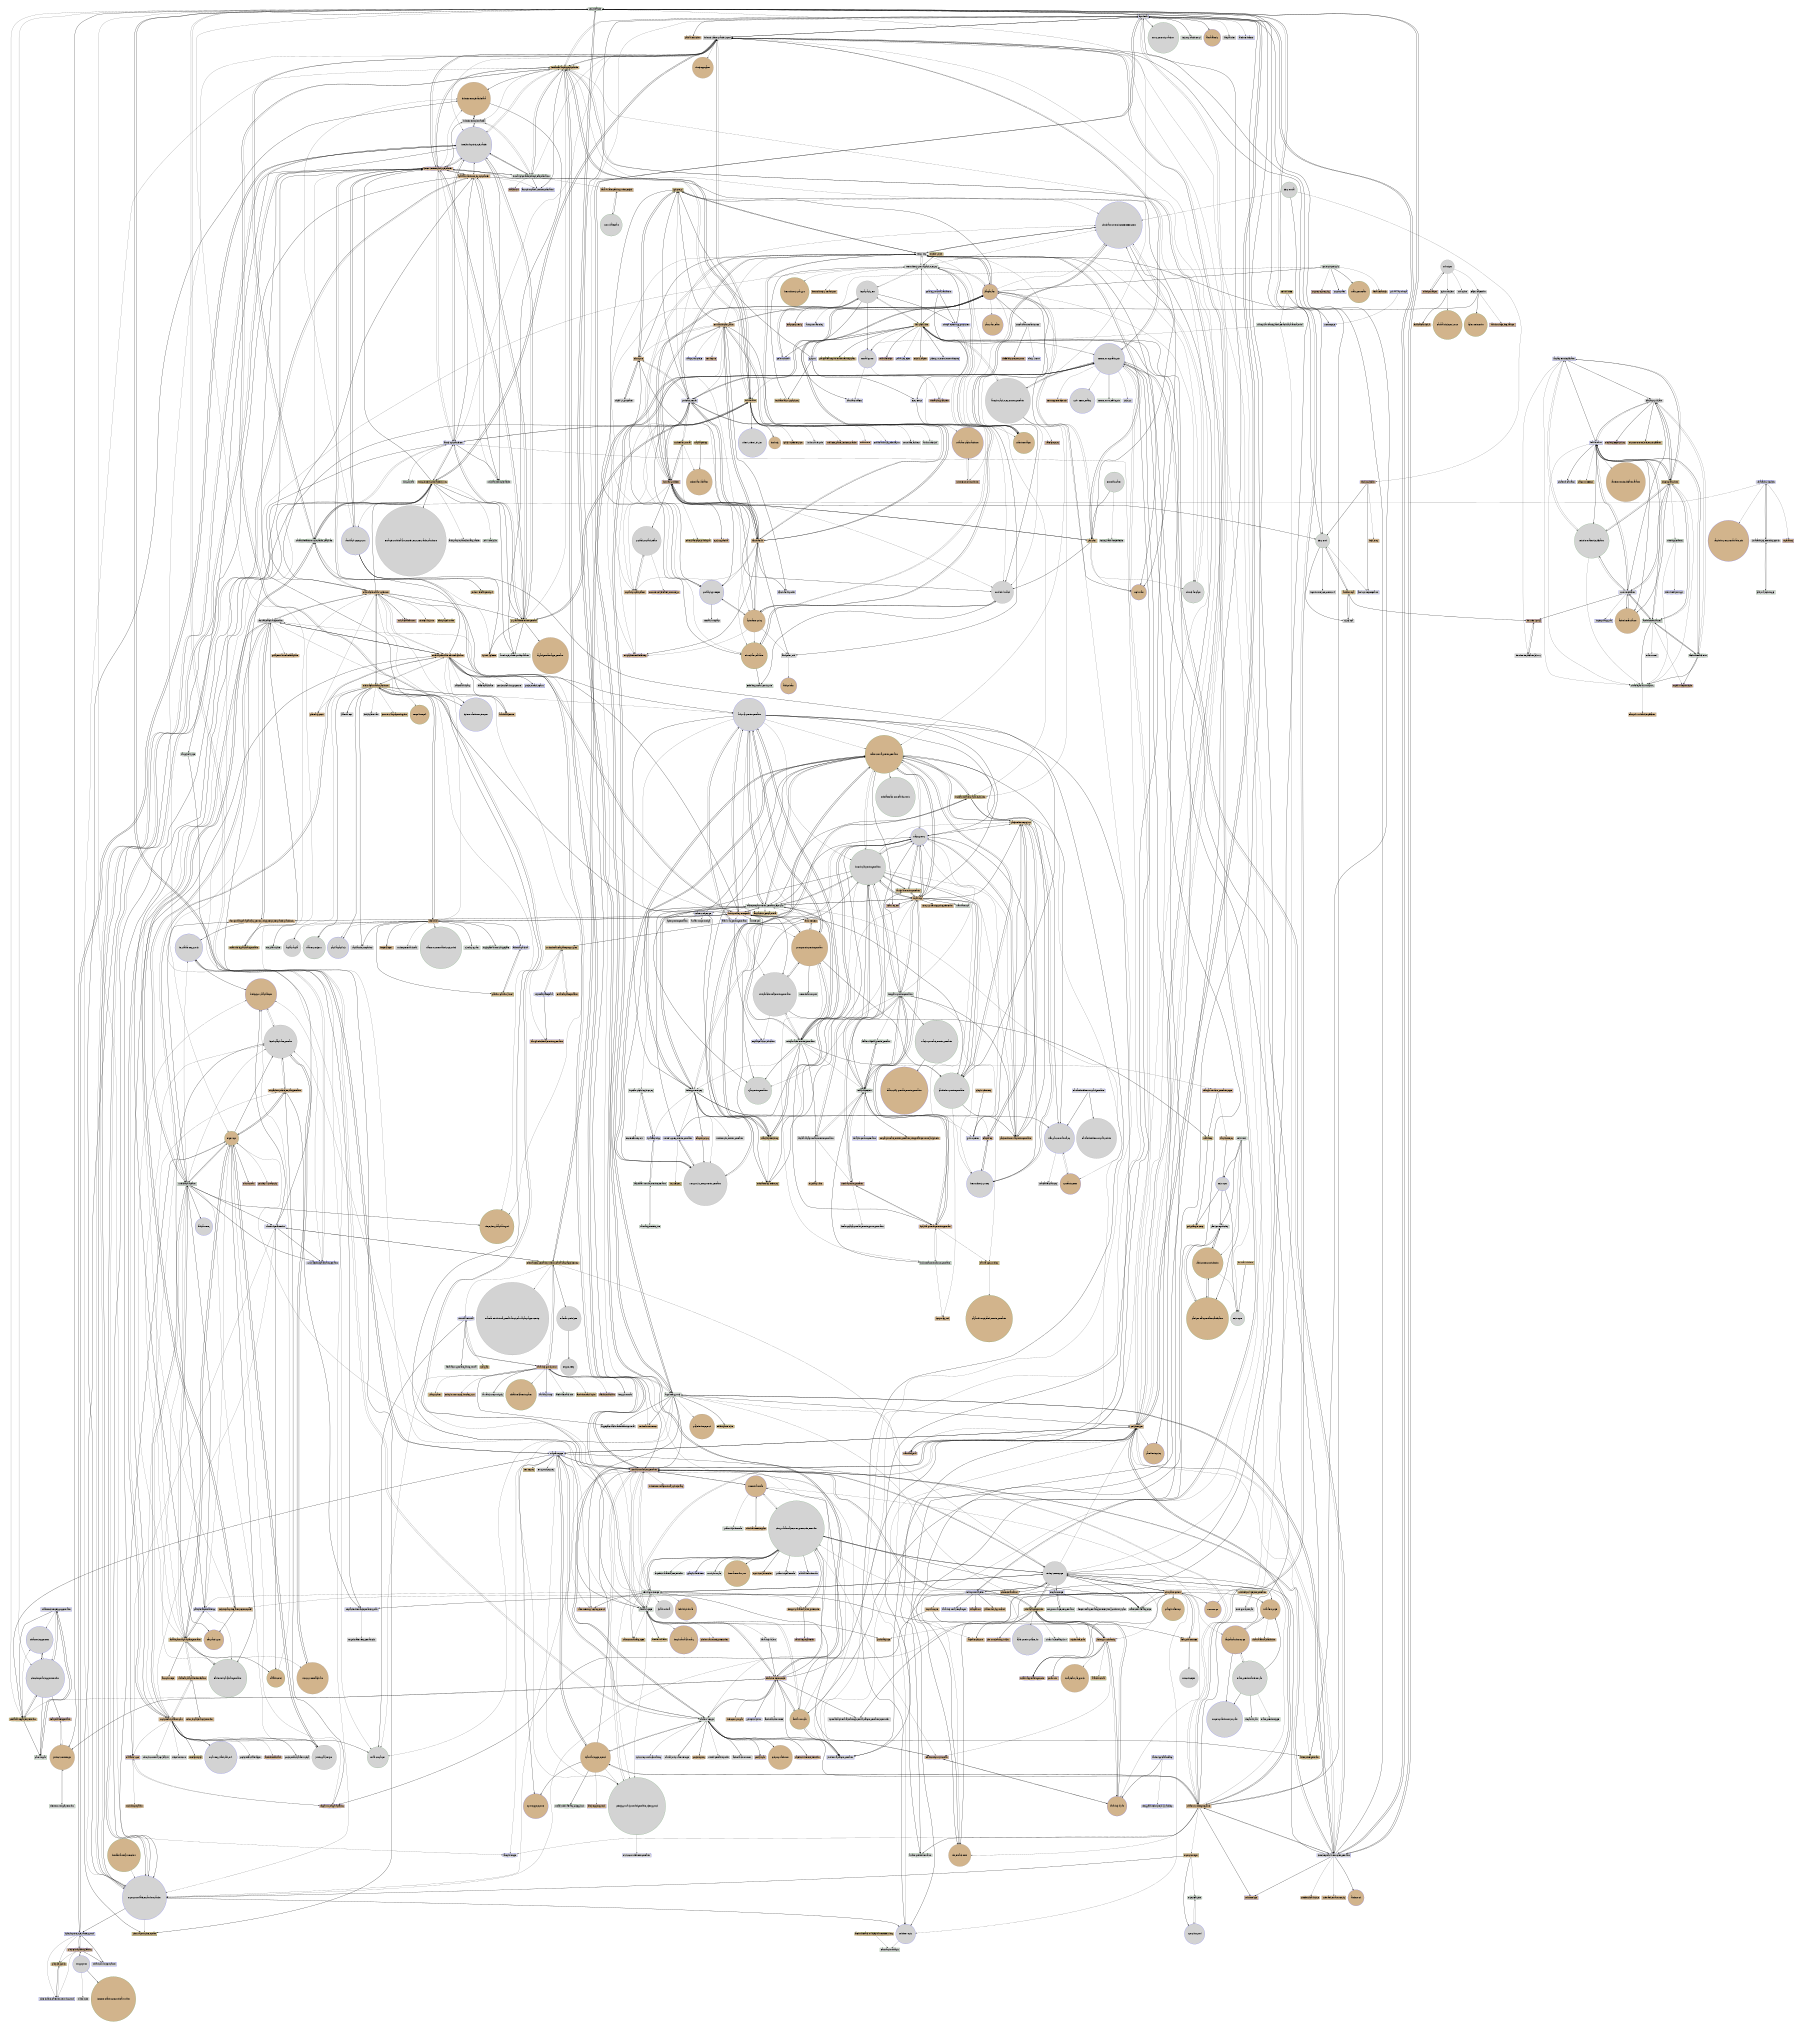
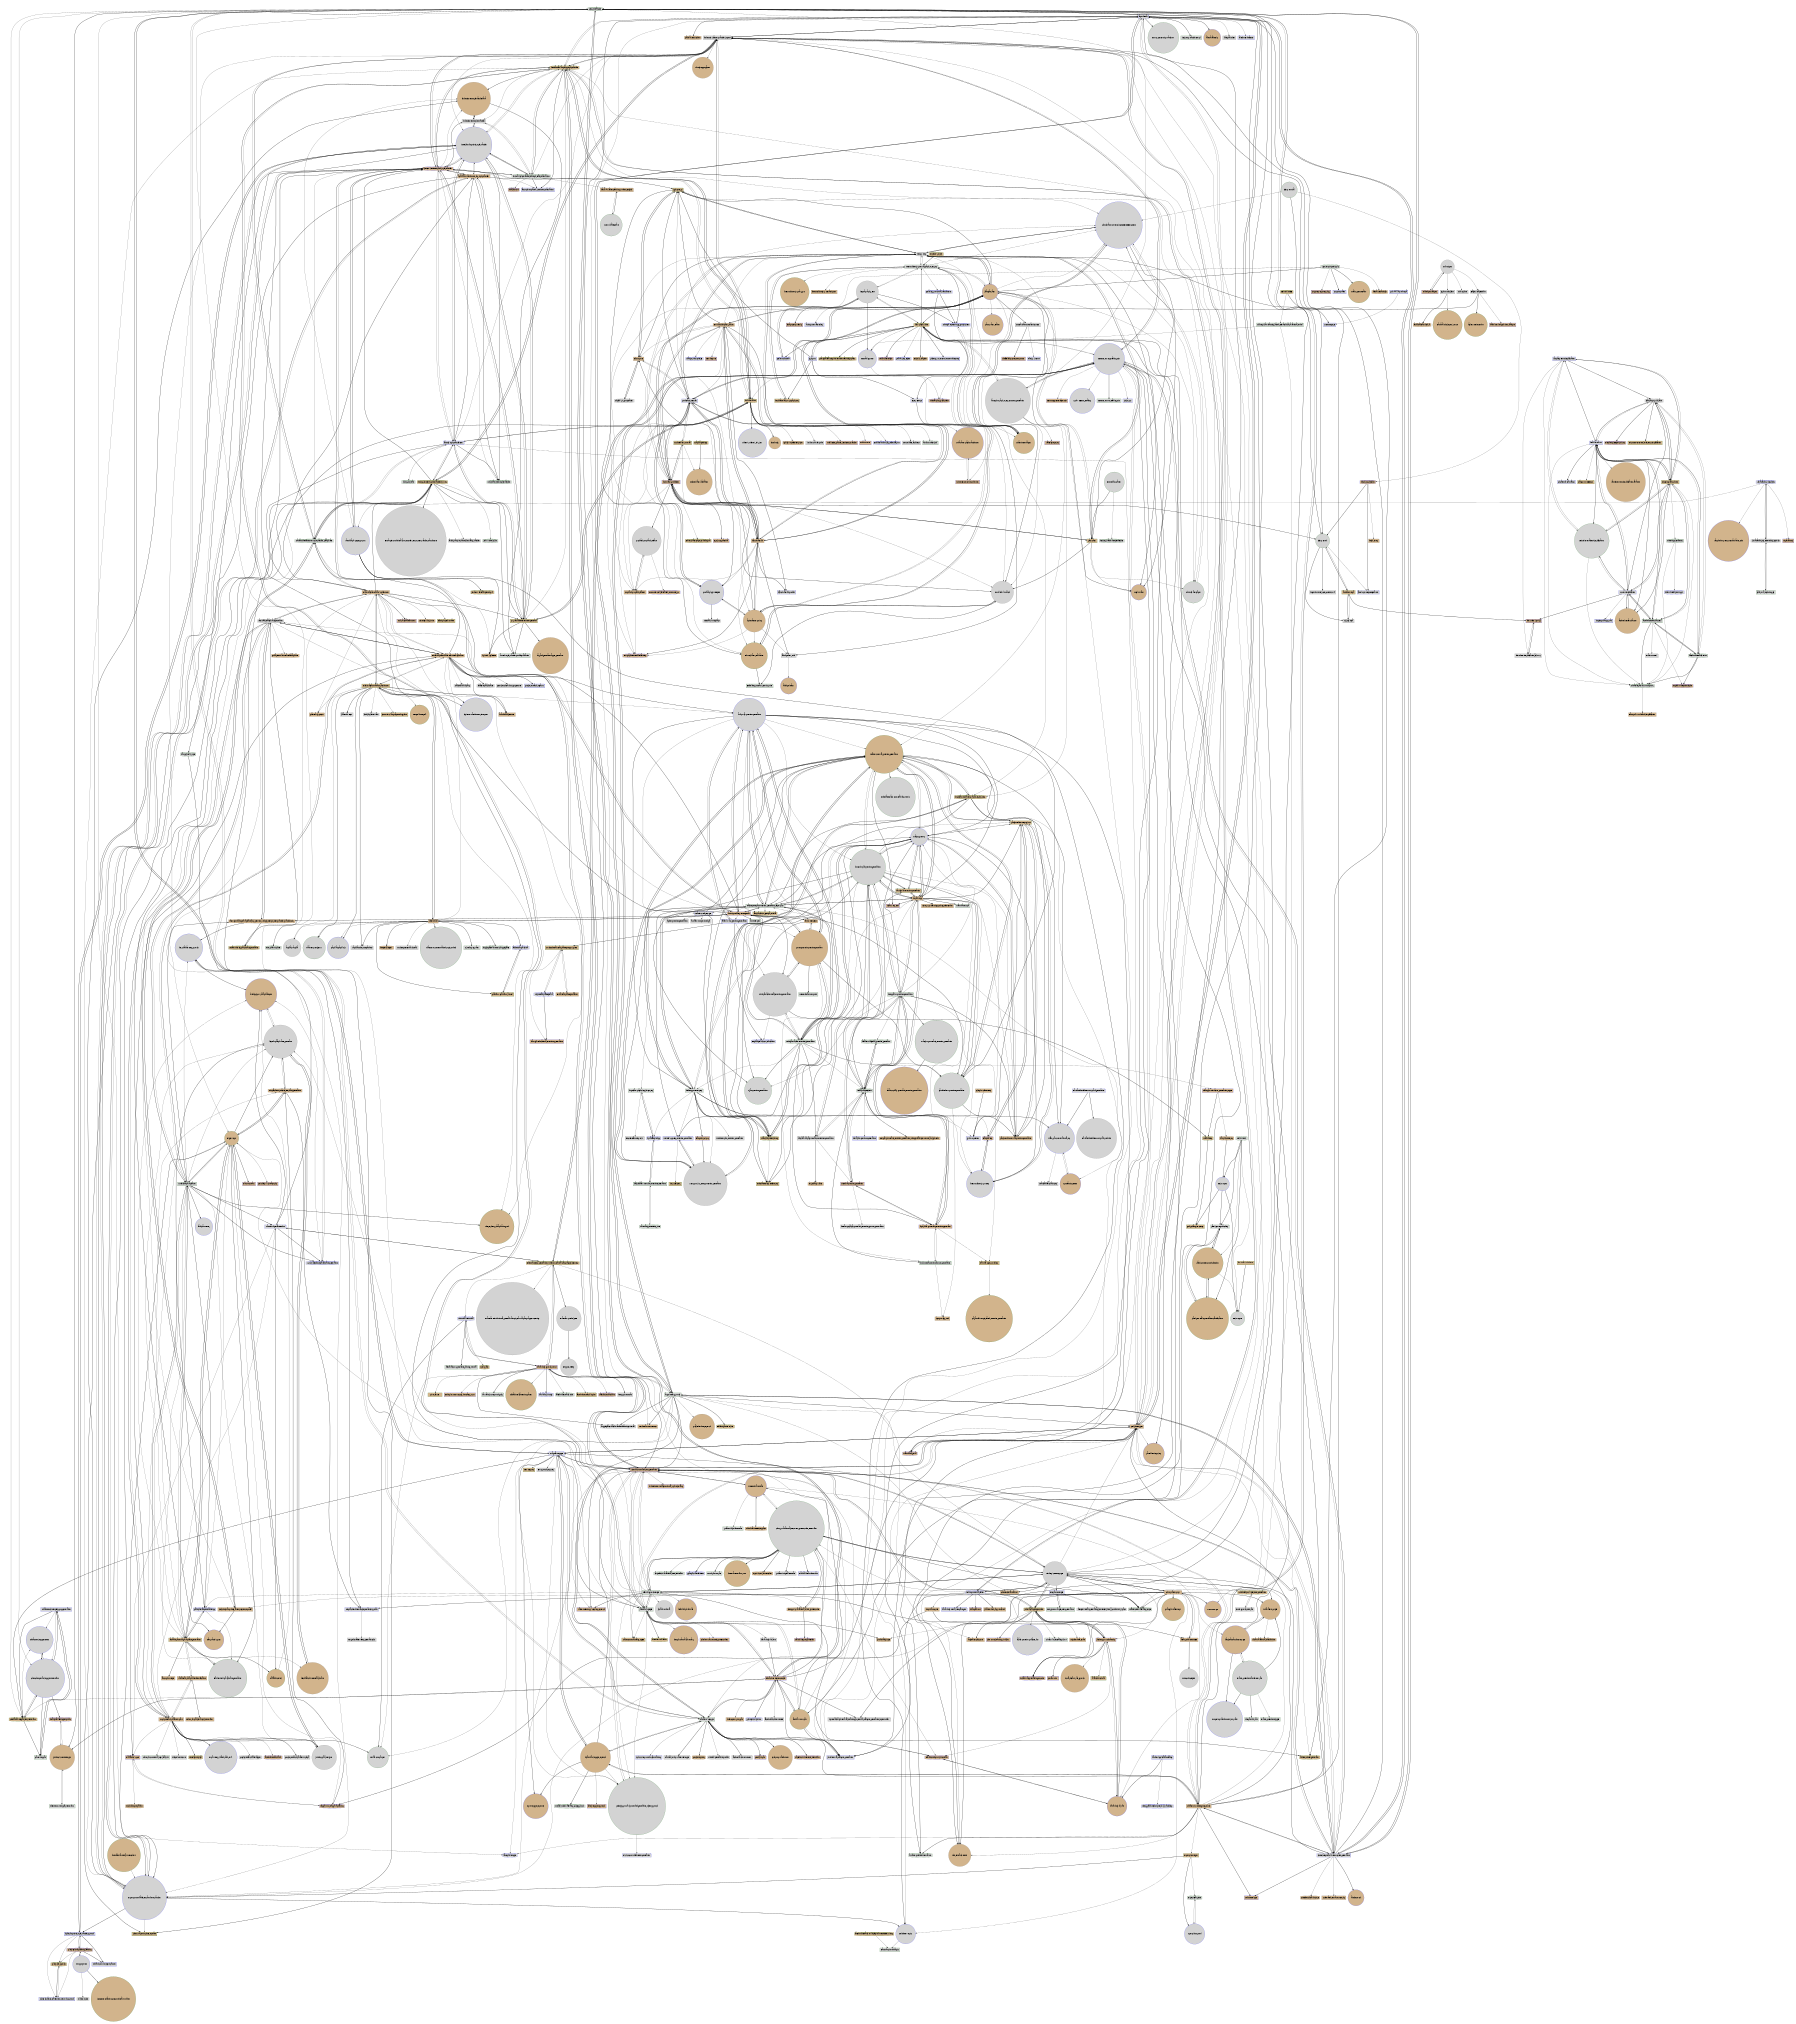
node "baidu/knowledge-deep-dialogue": label "baidu/knowledge-deep-dialogue" -> "baidu/knowledge-driven-dialogue"
node "zhaochaocs/DualEnc": removed
edge "goodbai-nlp/AMRBART" -> "RikVN/AMR": now "goodbai-nlp/AMRBART" -> "goodmami/penman"
edge "agaralabs/transformer-drg-style-transfer" -> "cookielee77/DAST": now "agaralabs/transformer-drg-style-transfer" -> "jcyk/AMR-gs"
edge "freesunshine0316/neural-graph-to-seq-mp" -> "neulab/compare-mt": now "freesunshine0316/neural-graph-to-seq-mp" -> "beckdaniel/acl2018_graph2seq"
edge "hugochan/RL-based-Graph2Seq-for-NQG" -> "ZhangShiyue/QGforQA": added
node "yzhangcs/parser": label "yzhangcs/parser" -> "pivot/parser"
node "ChunyuanLI/Optimus": label "ChunyuanLI/Optimus" -> "ChunyuanLI/Guyu"
edge "geek-ai/Texygen" -> "williamSYSU/TextGAN-PyTorch": removed
node "victorywys/DRLParaphrase": label "victorywys/DRLParaphrase" -> "leechihahchiu/DRLParaphrase"
node "dreasysnail/textGAN_harsh": label "dreasysnail/textGAN_harsh" -> "dreasysnail/textGAN_public"
